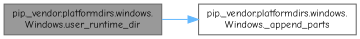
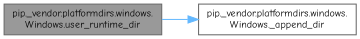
node "pip._vendor.platformdirs.windows. Windows._append_parts": label "pip._vendor.platformdirs.windows. Windows._append_parts" -> "pip._vendor.platformdirs.windows. Windows._append_dir"
